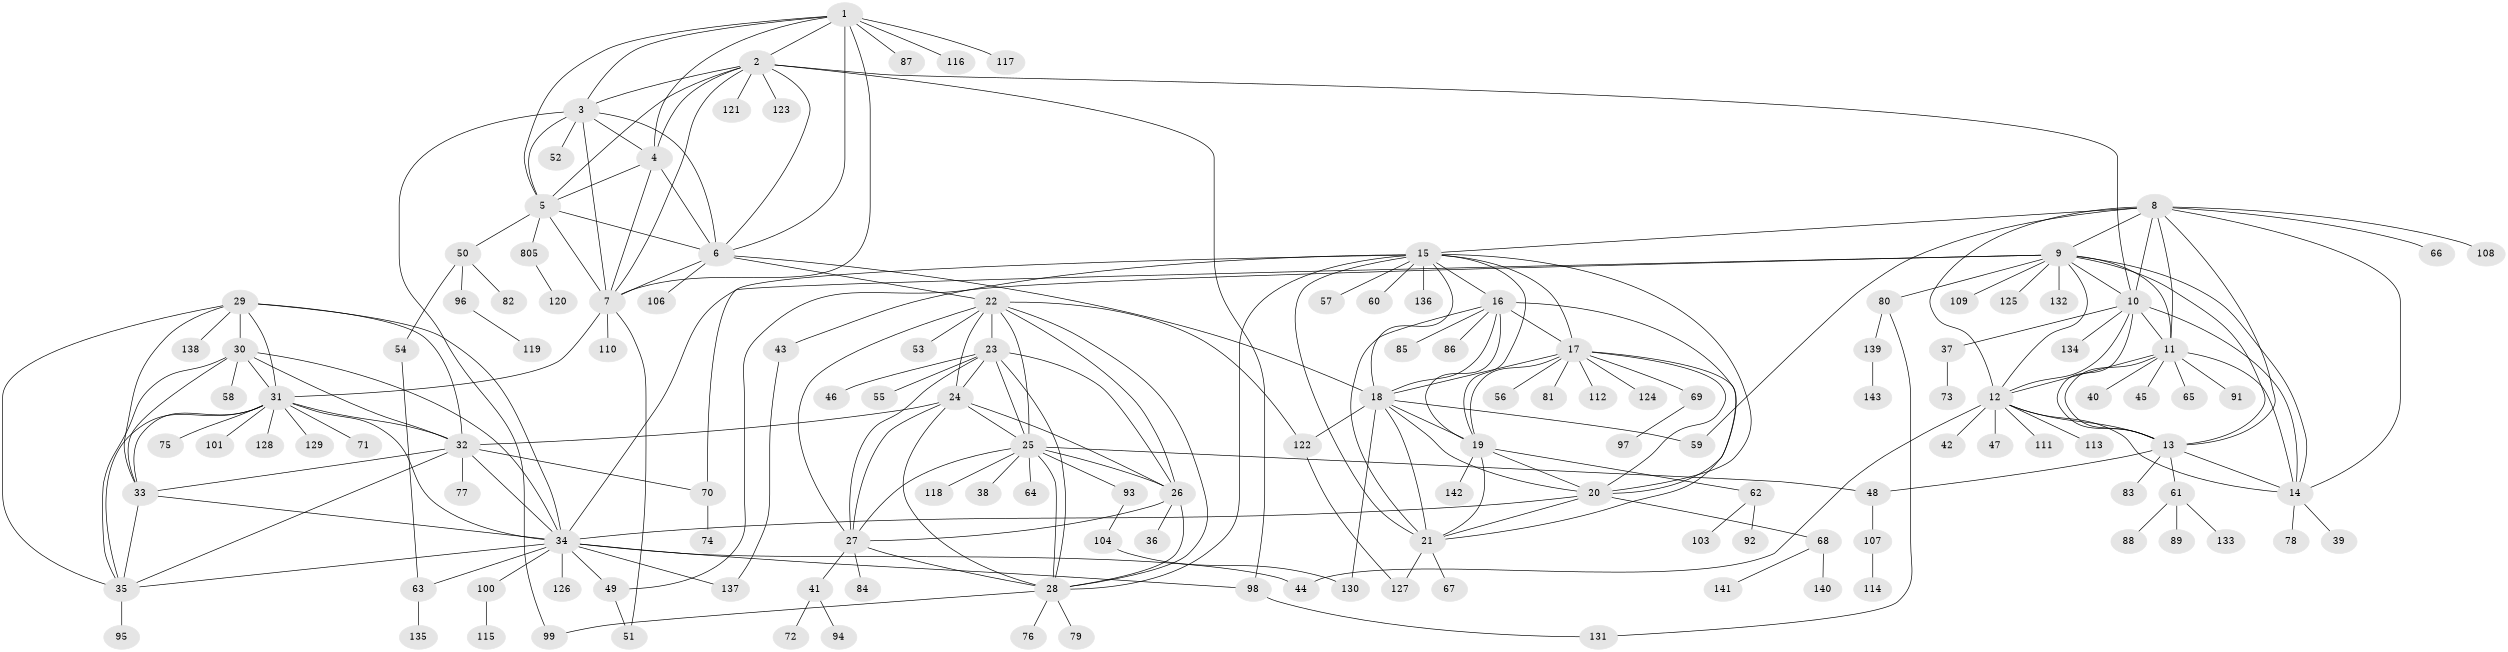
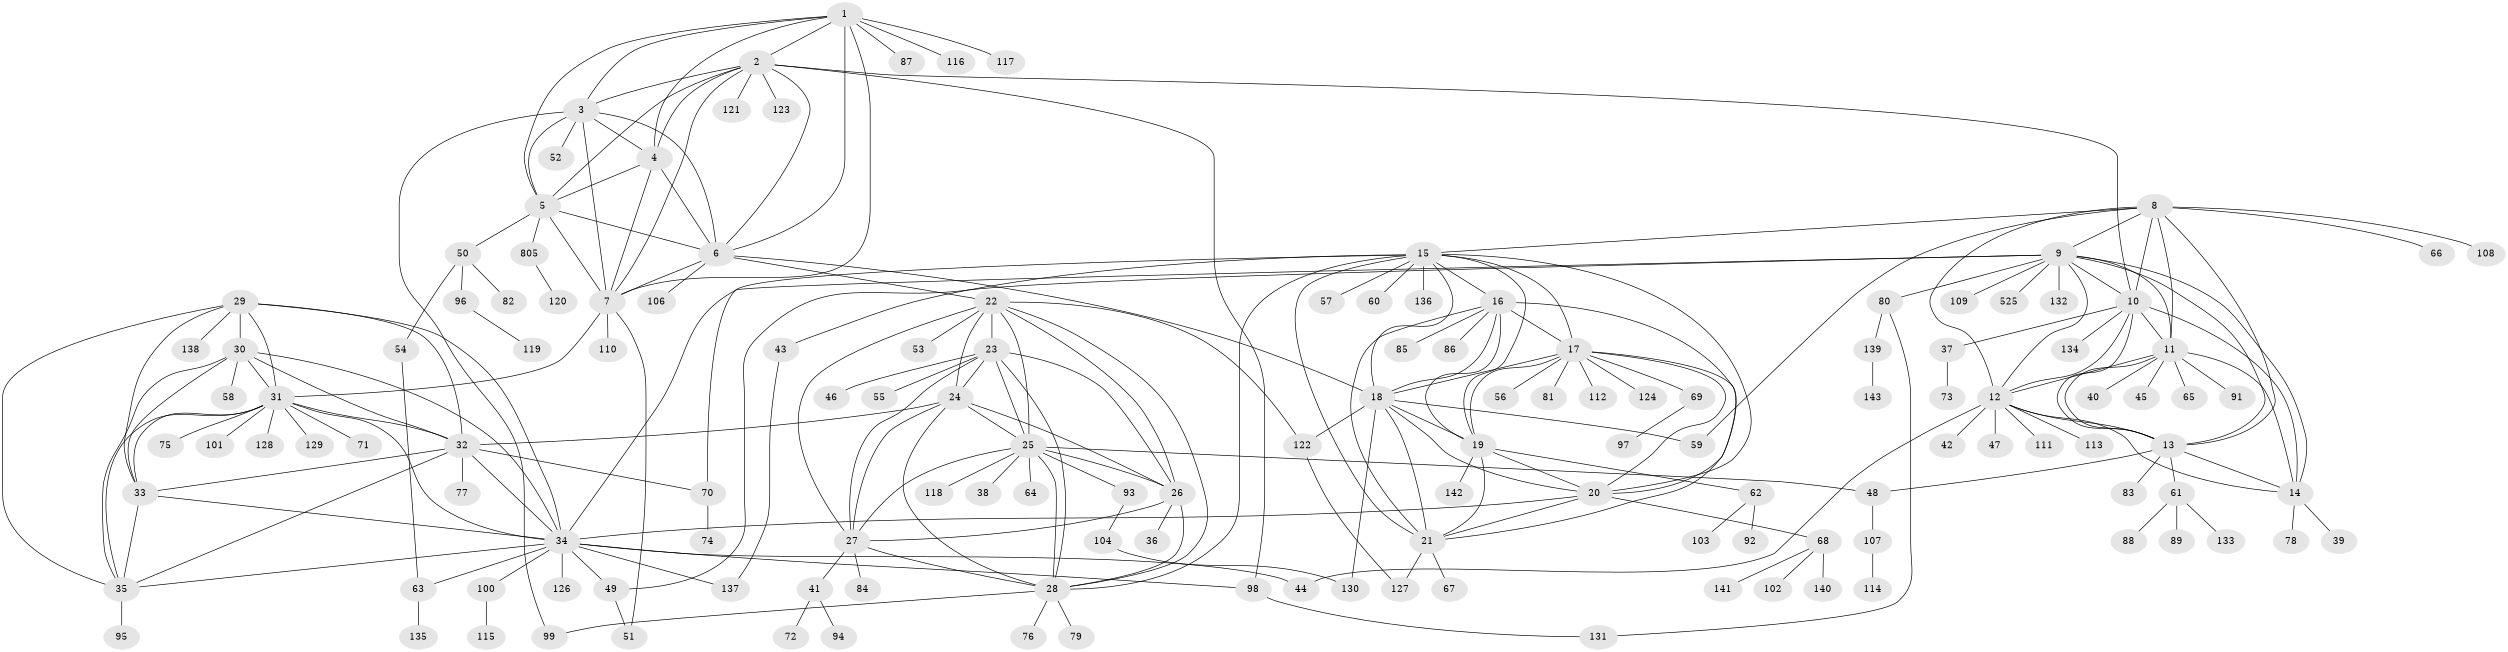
edge "8" -- "14": removed
node "125": label "125" -> "525"
node "102": added
